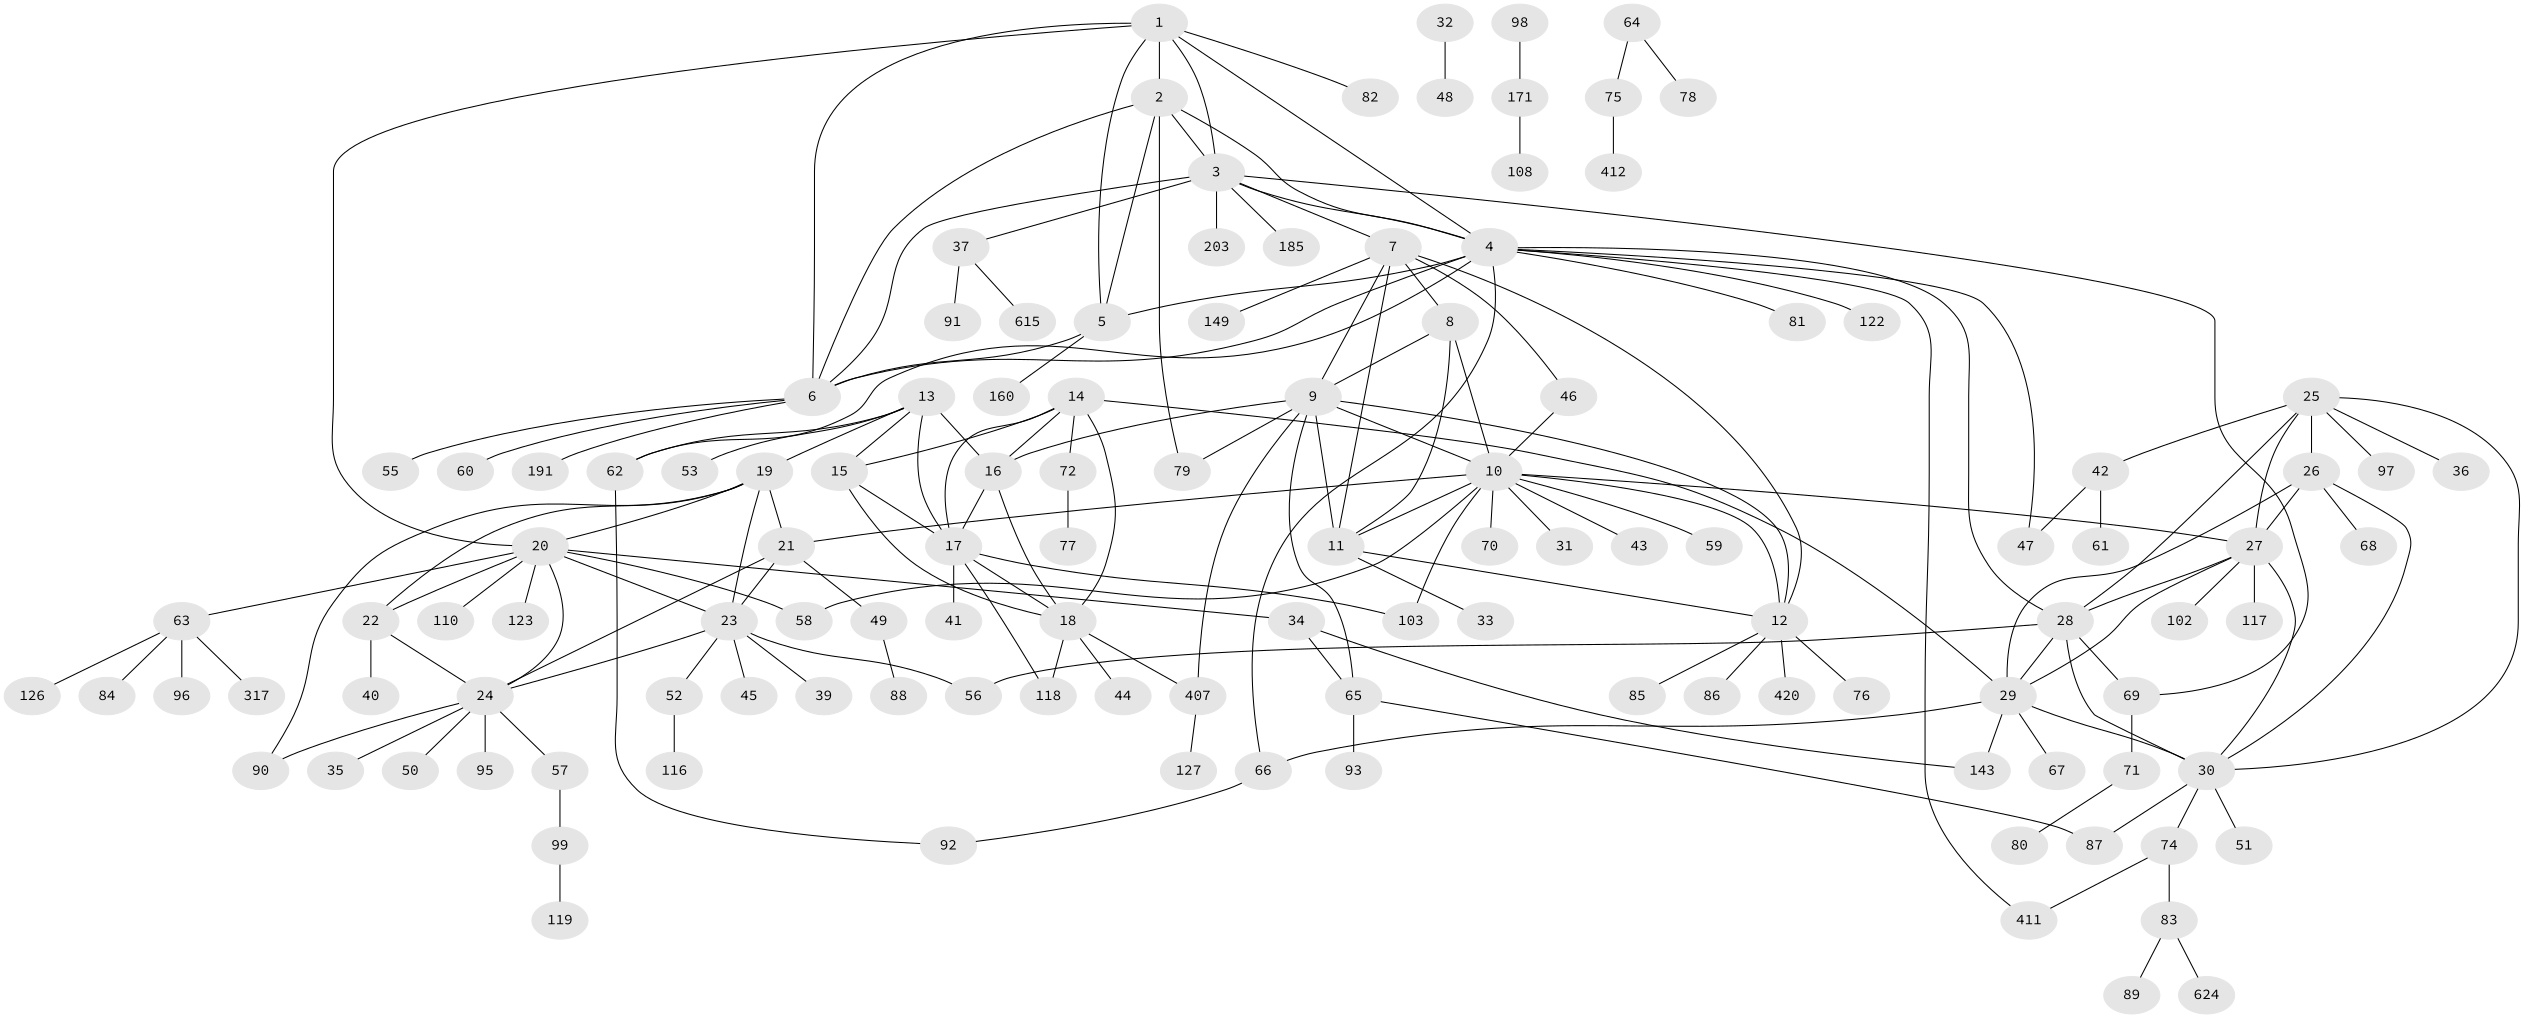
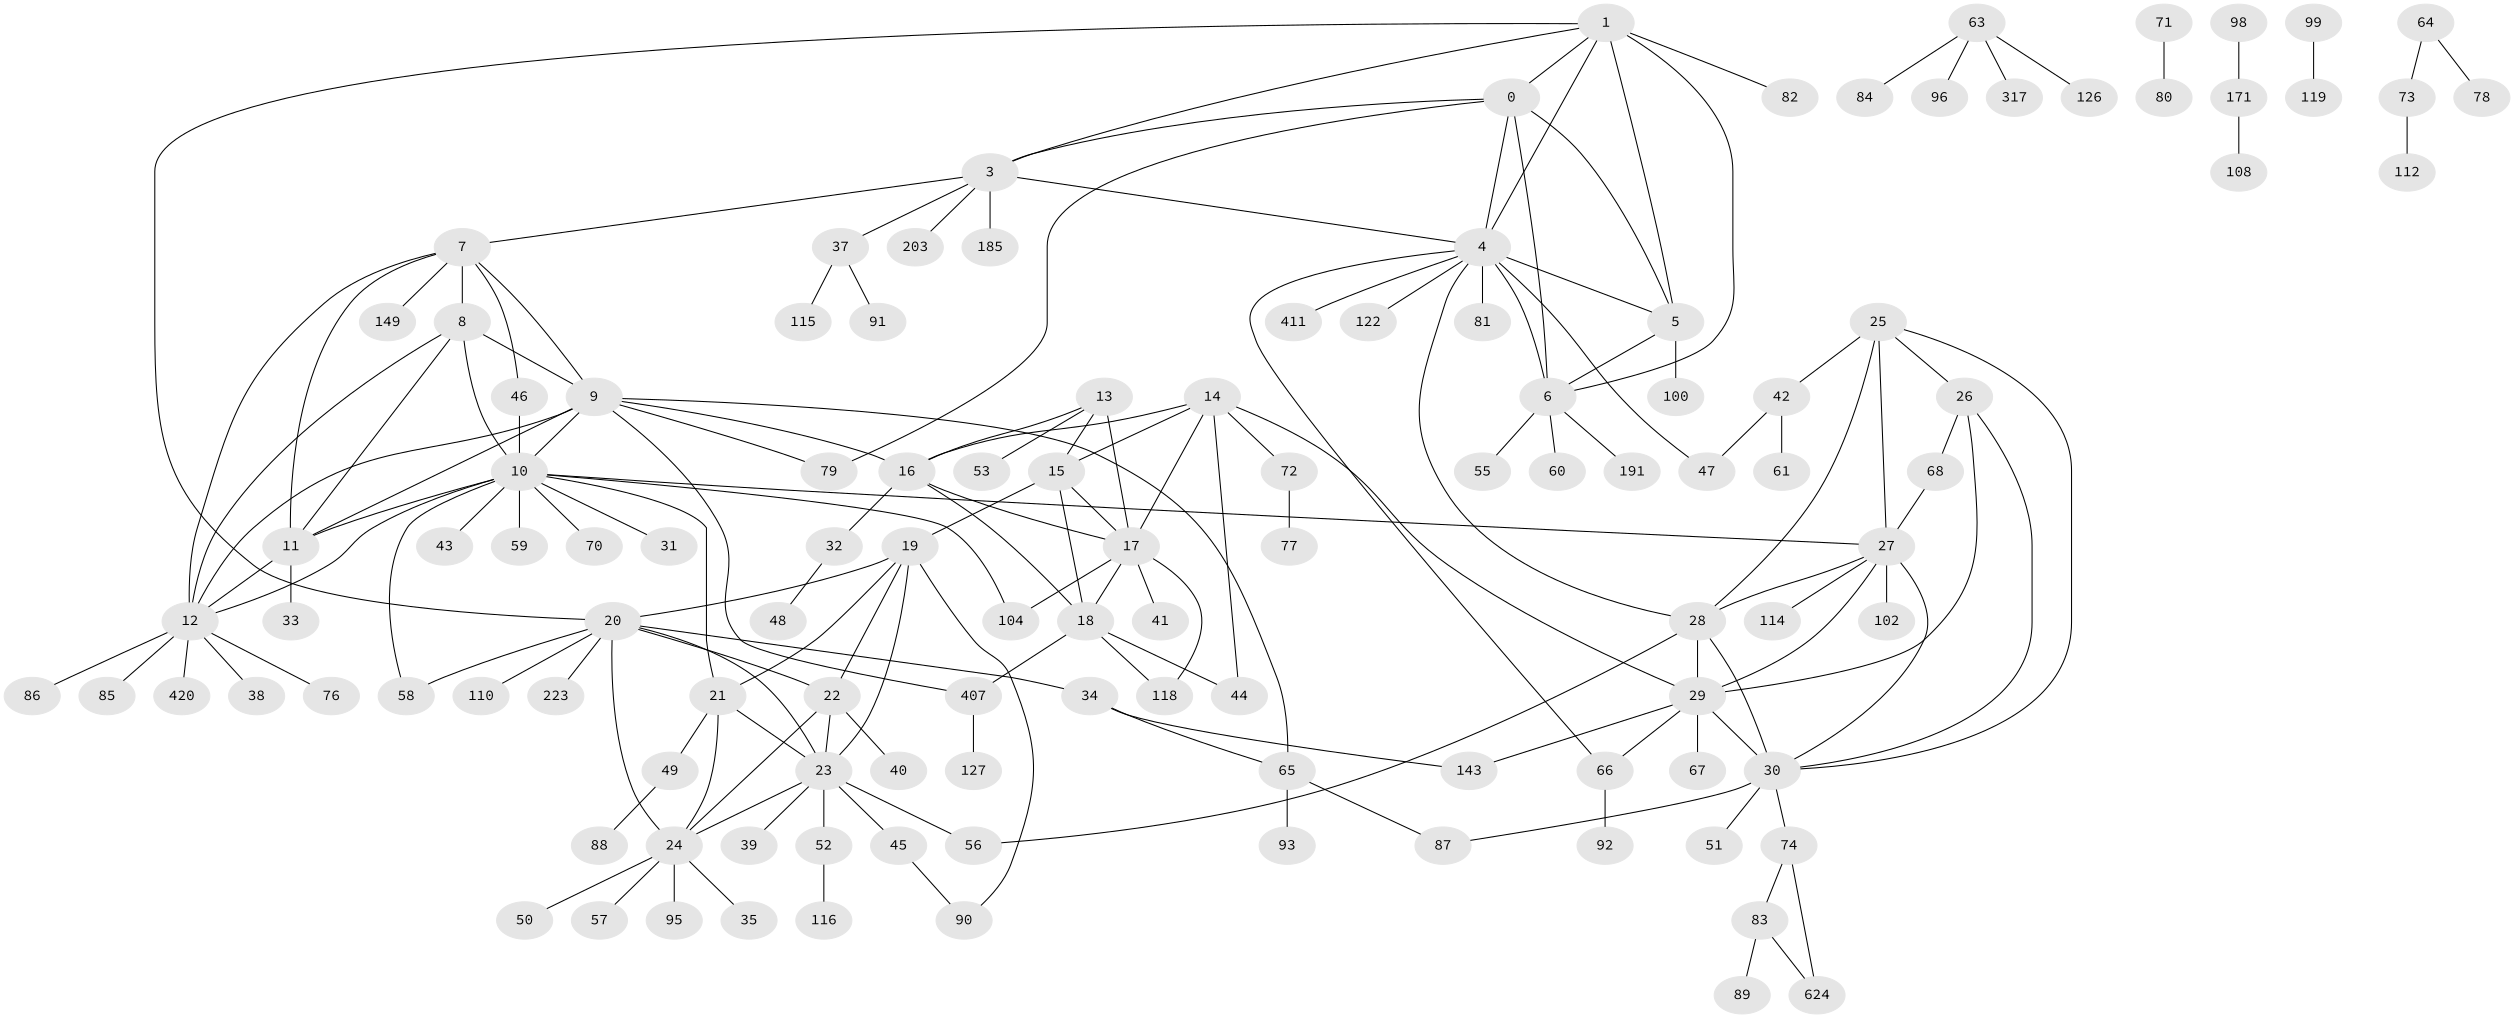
node "2": label "2" -> "0"
node "75": label "75" -> "73"
node "412": label "412" -> "112"
edge "3" -- "6": removed
node "615": label "615" -> "115"
node "160": label "160" -> "100"
edge "13" -- "19": now "15" -- "19"
edge "8" -- "12": added
node "62": removed
node "97": removed
node "36": removed
edge "16" -- "32": added
edge "26" -- "27": now "68" -- "27"
edge "14" -- "18": now "14" -- "44"
edge "20" -- "63": removed
node "123": label "123" -> "223"
node "103": label "103" -> "104"
node "117": label "117" -> "114"
node "38": added
node "69": removed
edge "24" -- "90": now "45" -- "90"
edge "22" -- "23": added
edge "57" -- "99": removed
edge "74" -- "411": now "74" -- "624"
